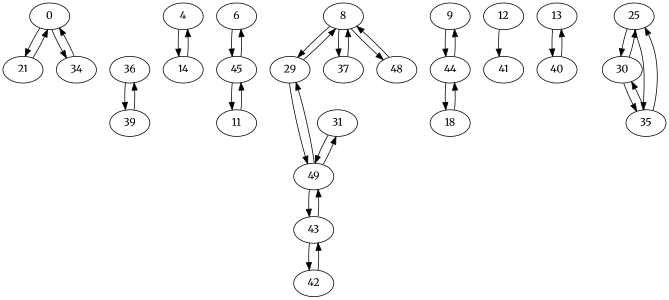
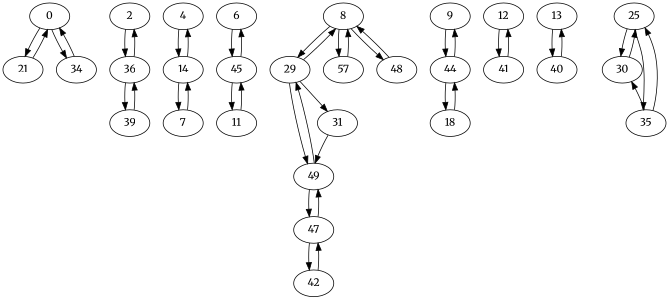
node "2": added
edge "41" -> "12": added
node "37": label "37" -> "57"
edge "30" -> "35": removed
node "7": added
edge "49" -> "31": now "29" -> "31"
node "43": label "43" -> "47"
